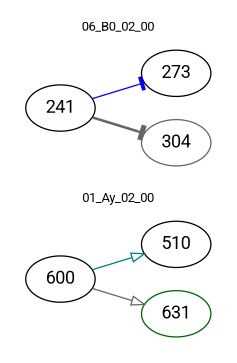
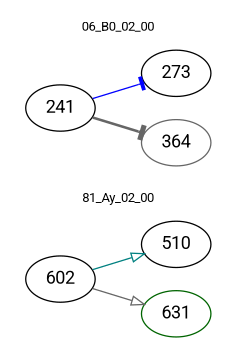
node "304": label "304" -> "364"
cluster "01_Ay_02_00": label "01_Ay_02_00" -> "81_Ay_02_00"
node "600": label "600" -> "602"
